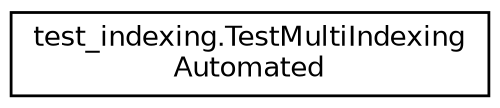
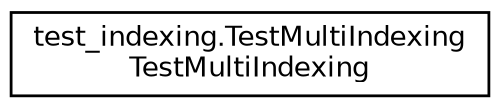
node "test_indexing.TestMultiIndexing Automated": label "test_indexing.TestMultiIndexing Automated" -> "test_indexing.TestMultiIndexing TestMultiIndexing"
